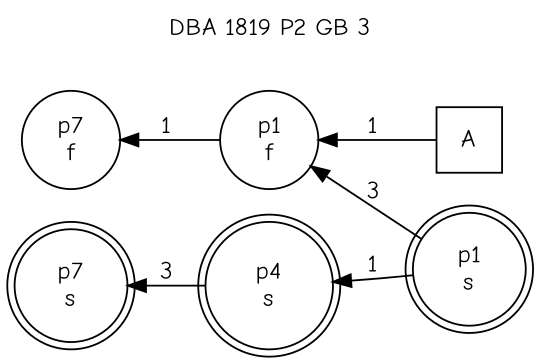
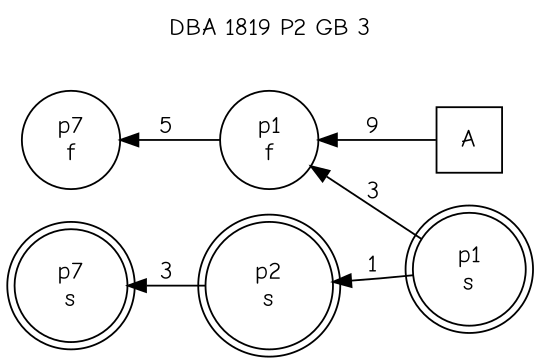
edge "p1 f" -> "p7 f": label "1" -> "5"
edge "A" -> "p1 f": label "1" -> "9"
node "p4 s": label "p4 s" -> "p2 s"
